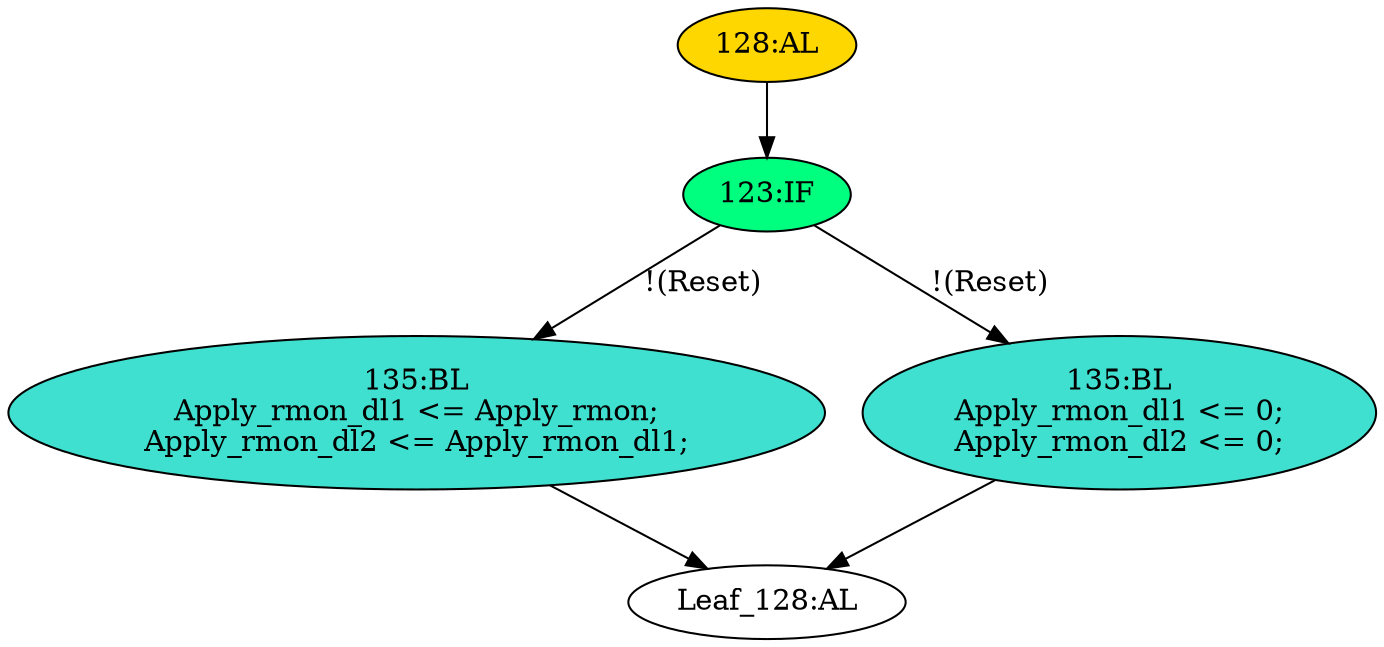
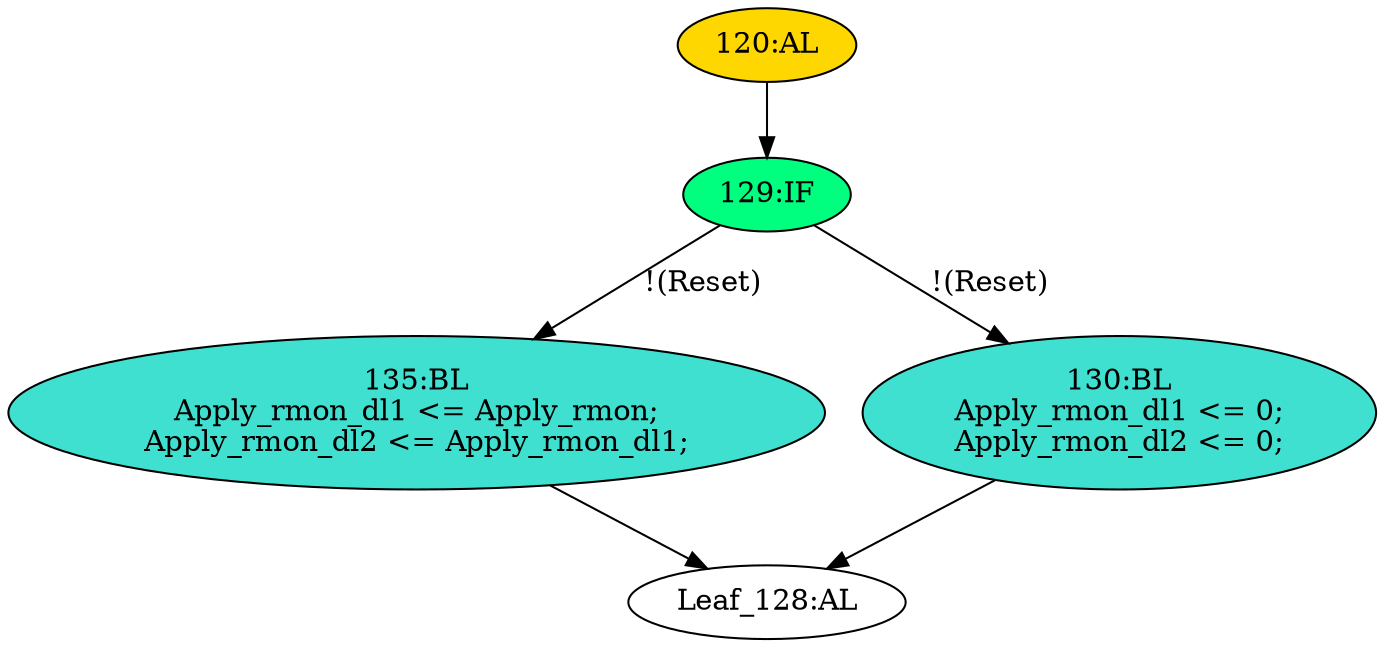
node "128:AL": label "128:AL" -> "120:AL"
node "123:IF": label "123:IF" -> "129:IF"
node "135:BL Apply_rmon_dl1 <= 0; Apply_rmon_dl2 <= 0;": label "135:BL Apply_rmon_dl1 <= 0; Apply_rmon_dl2 <= 0;" -> "130:BL Apply_rmon_dl1 <= 0; Apply_rmon_dl2 <= 0;"
